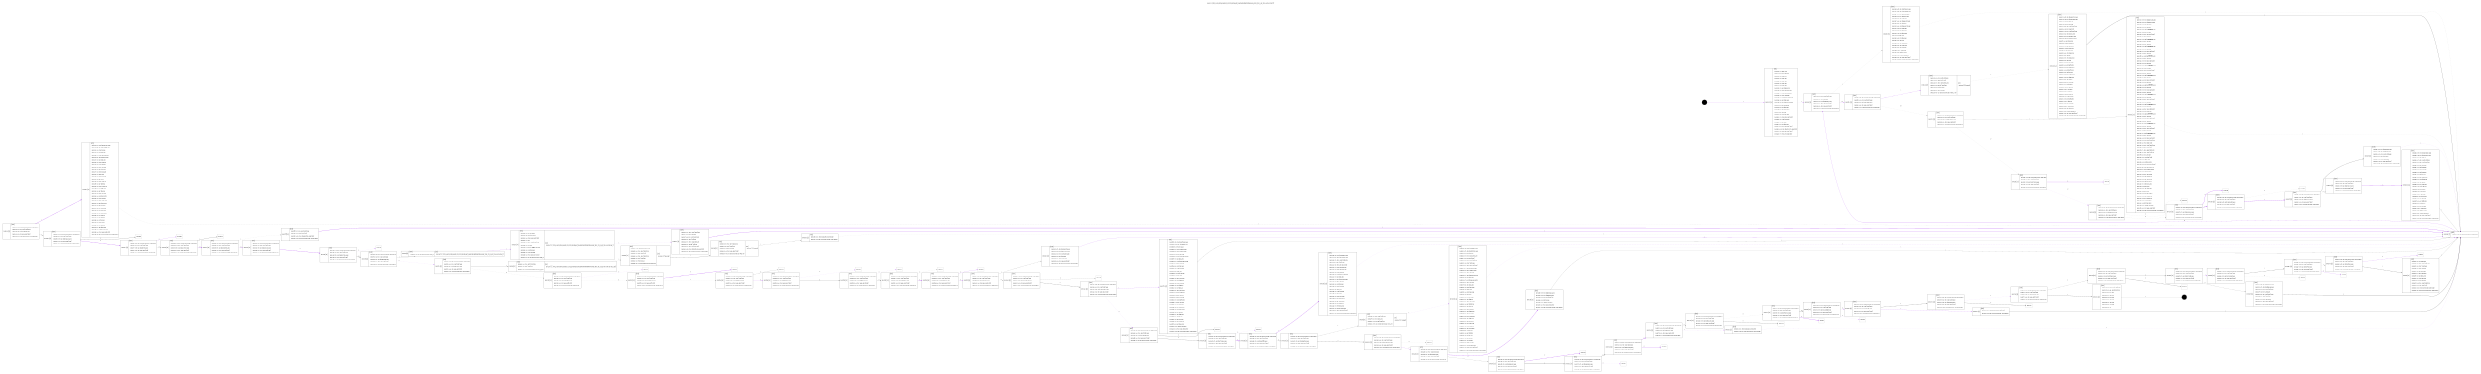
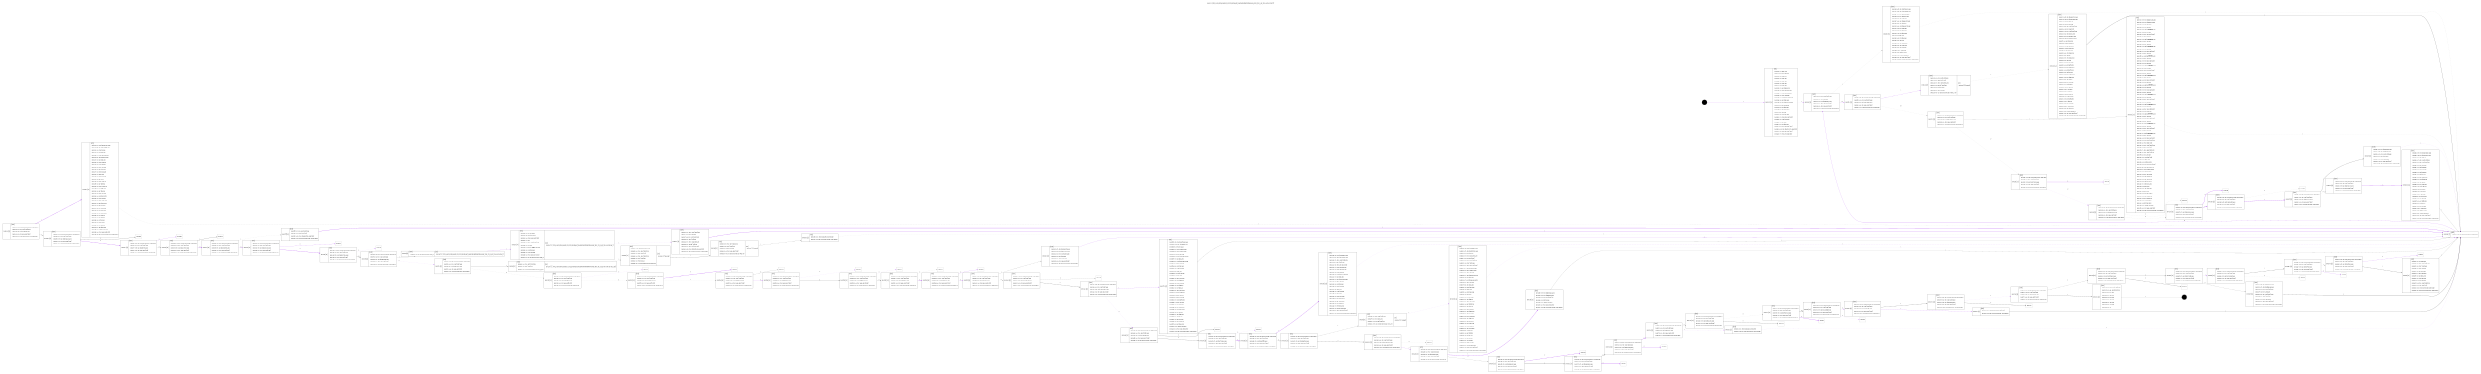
node "0x4024f0": added
edge "0x40170c [28]" -> "0x401e67": style dotted -> bold
